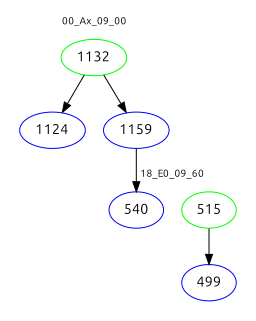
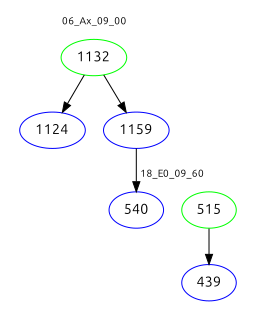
cluster "00_Ax_09_00": label "00_Ax_09_00" -> "06_Ax_09_00"
node "499": label "499" -> "439"
